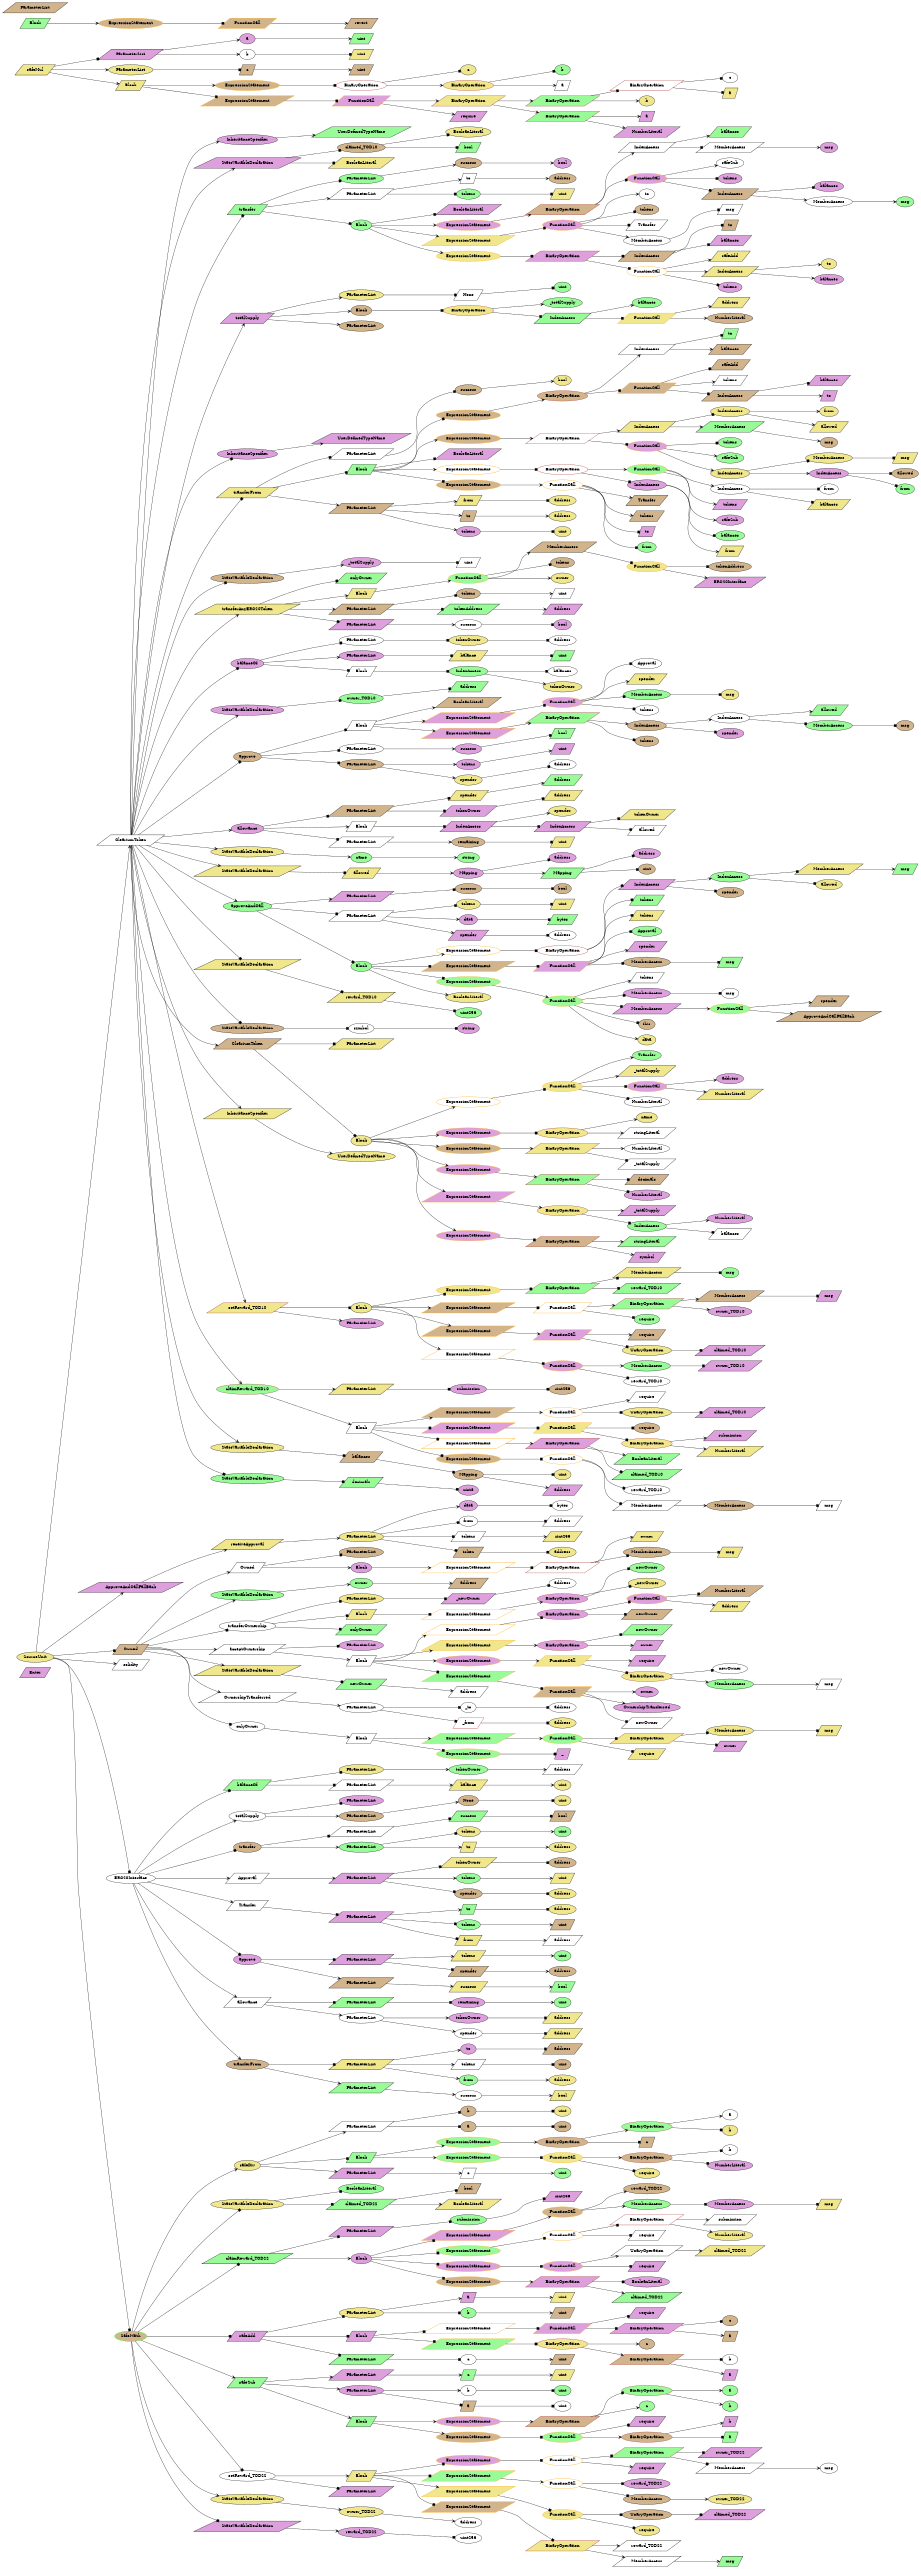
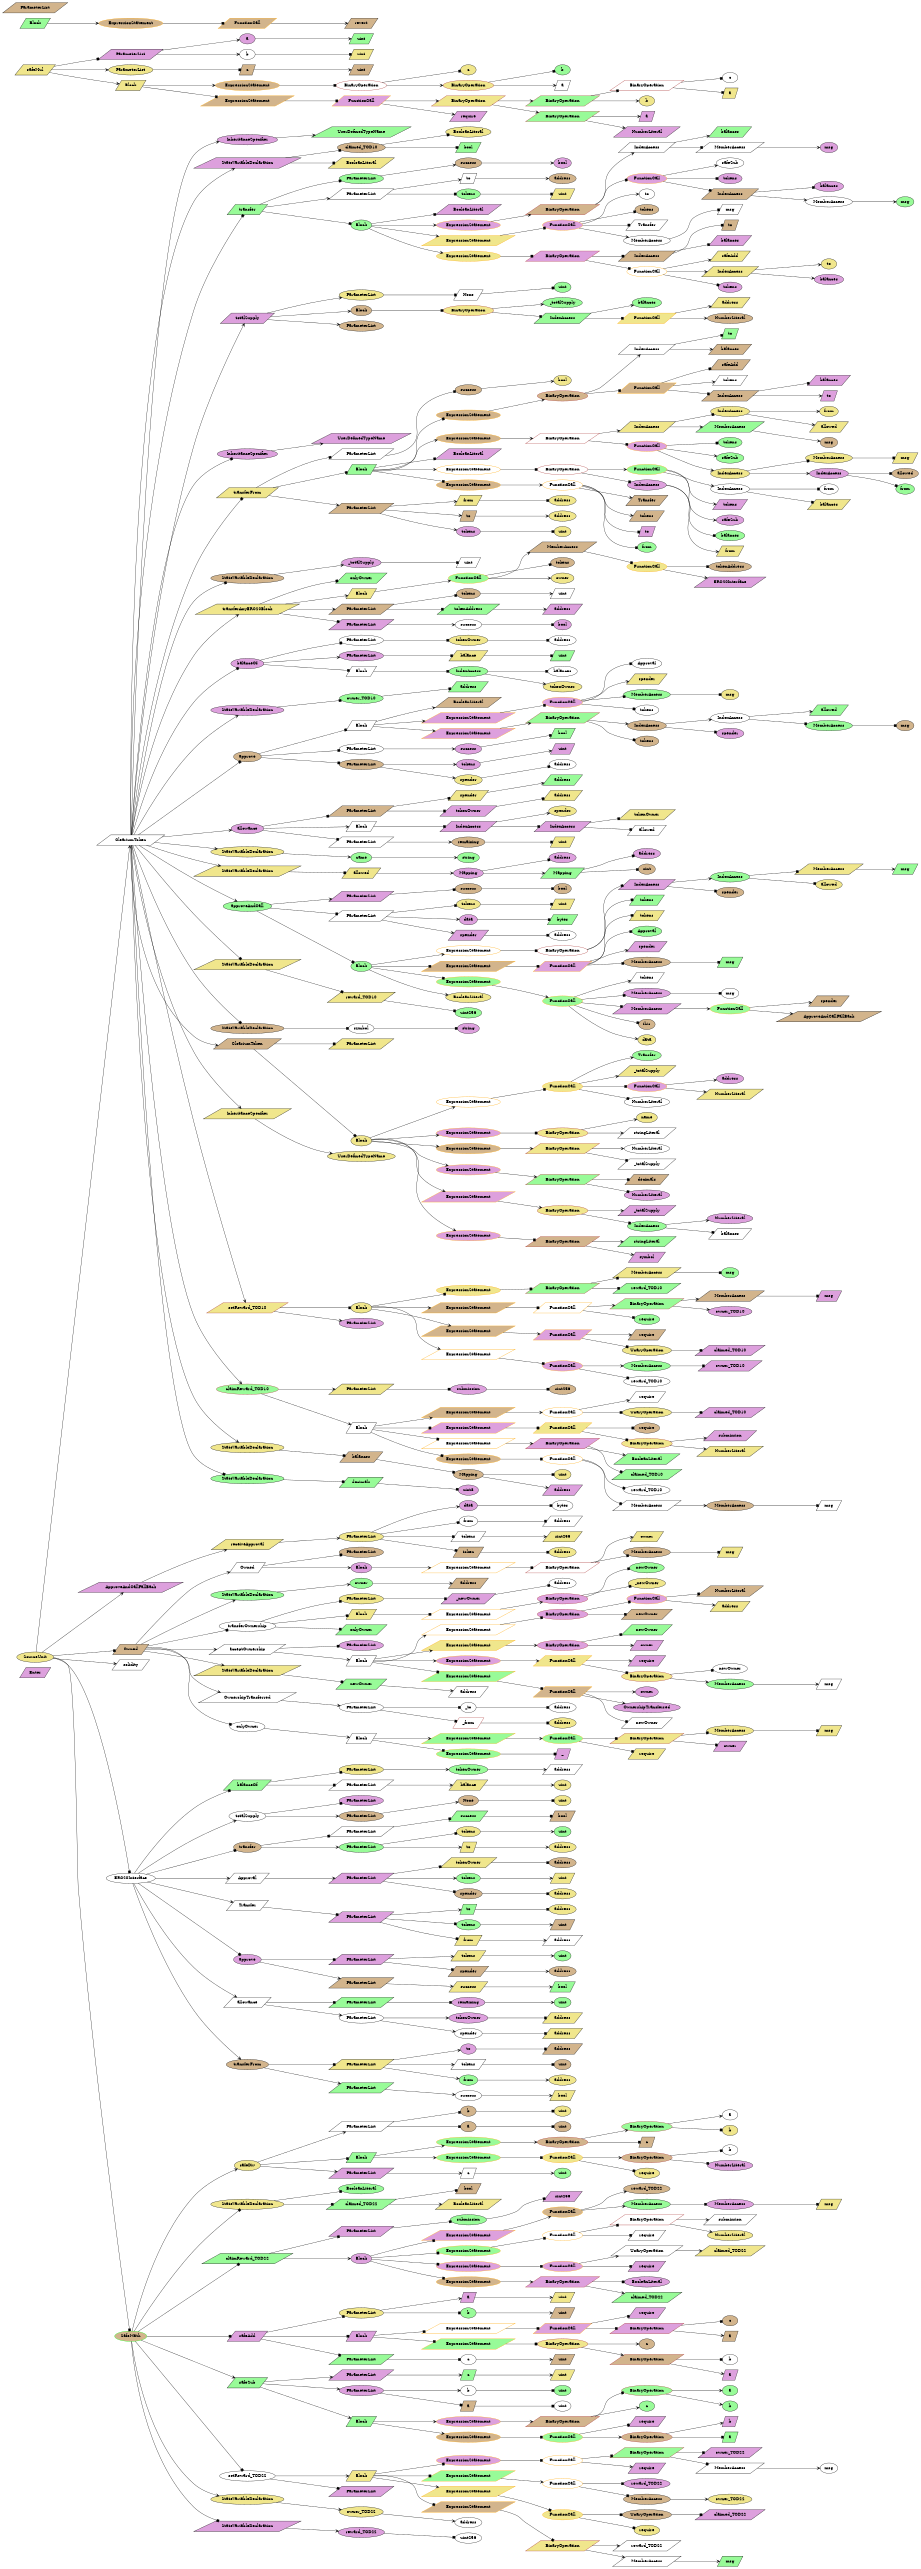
node "transferAnyERC20Token": label "transferAnyERC20Token" -> "transferAnyERC20Block"
